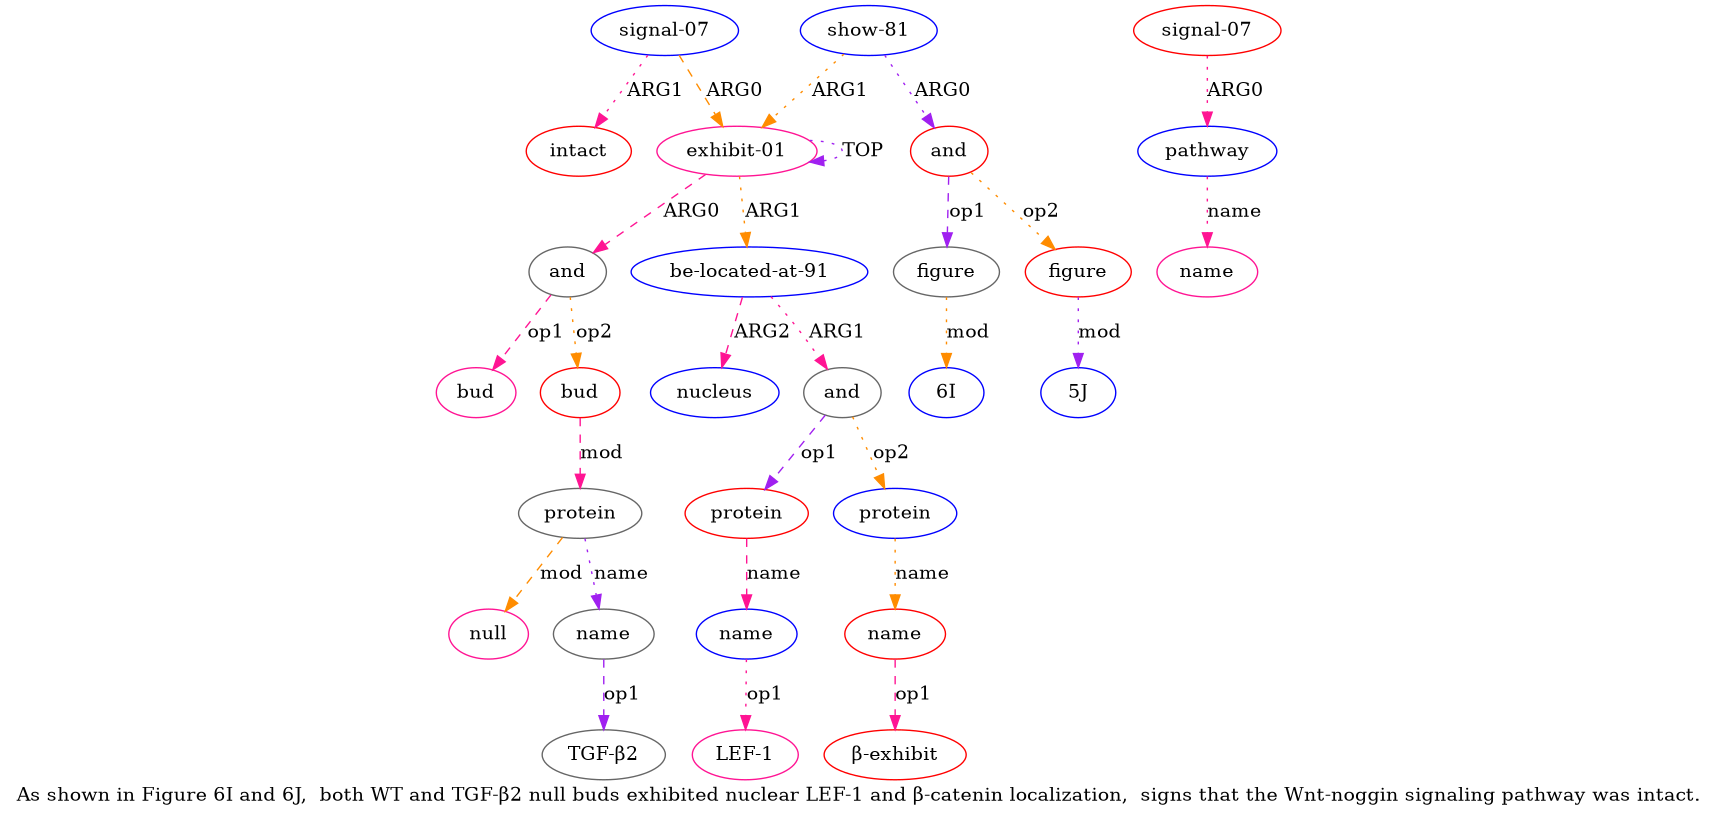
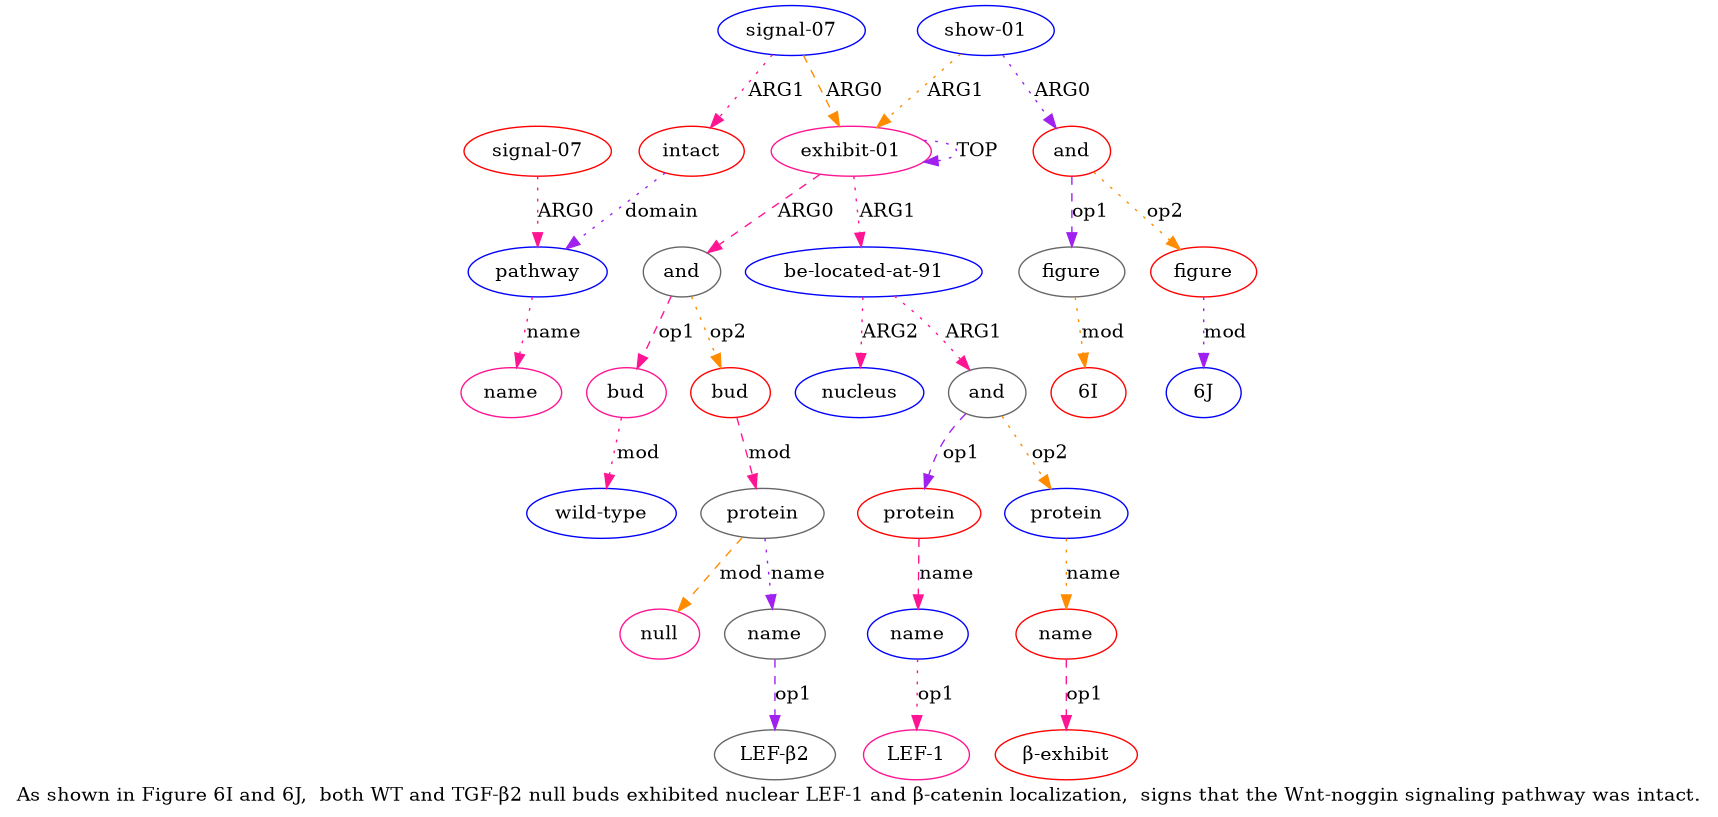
node "show-81": label "show-81" -> "show-01"
edge "exhibit-01" -> "be-located-at-91": color darkorange -> deeppink
edge "intact" -> "pathway": added, label "domain"
edge "be-located-at-91" -> "nucleus": style dashed -> dotted
node "6I": color blue -> red
node "5J": label "5J" -> "6J"
node "wild-type": added
node "TGF-β2": label "TGF-β2" -> "LEF-β2"
